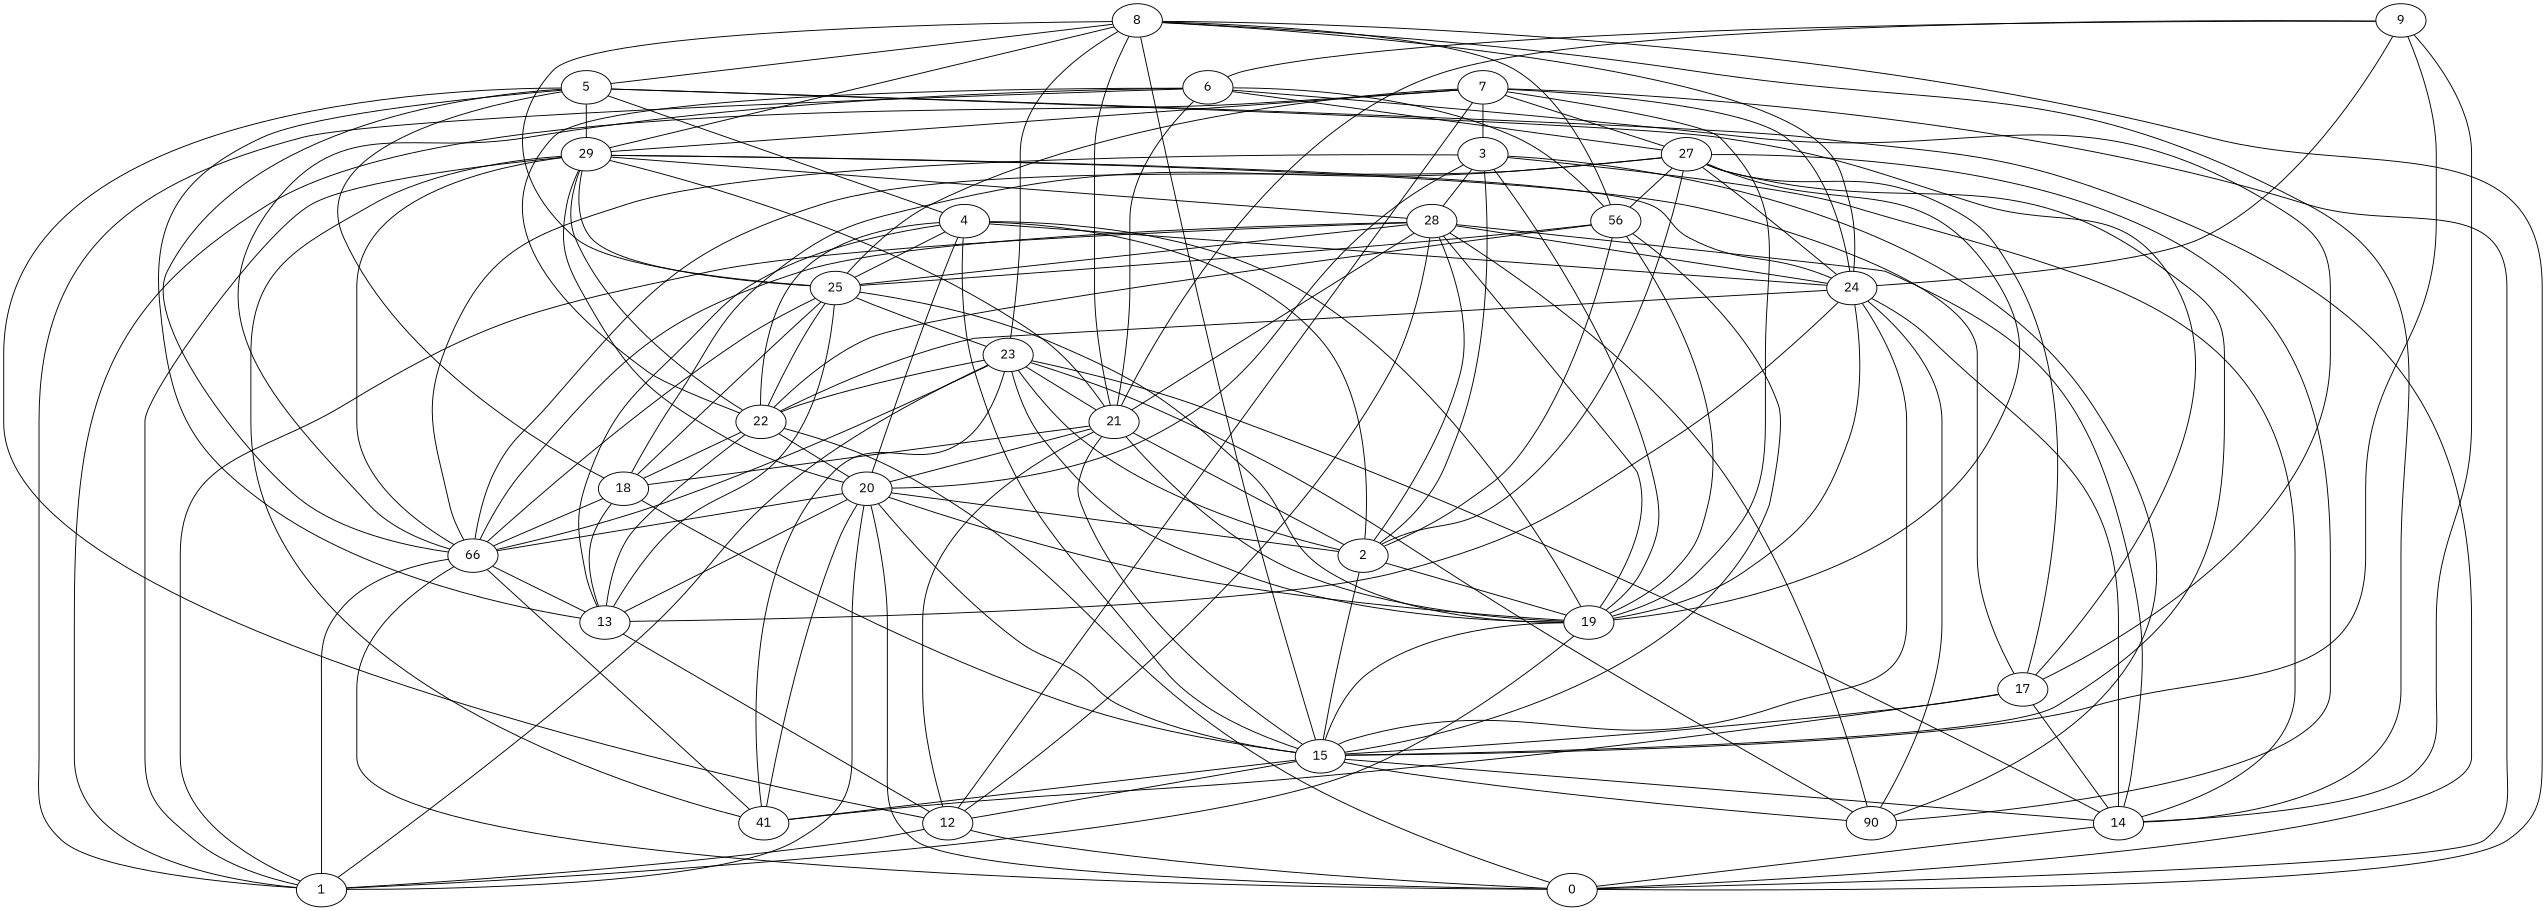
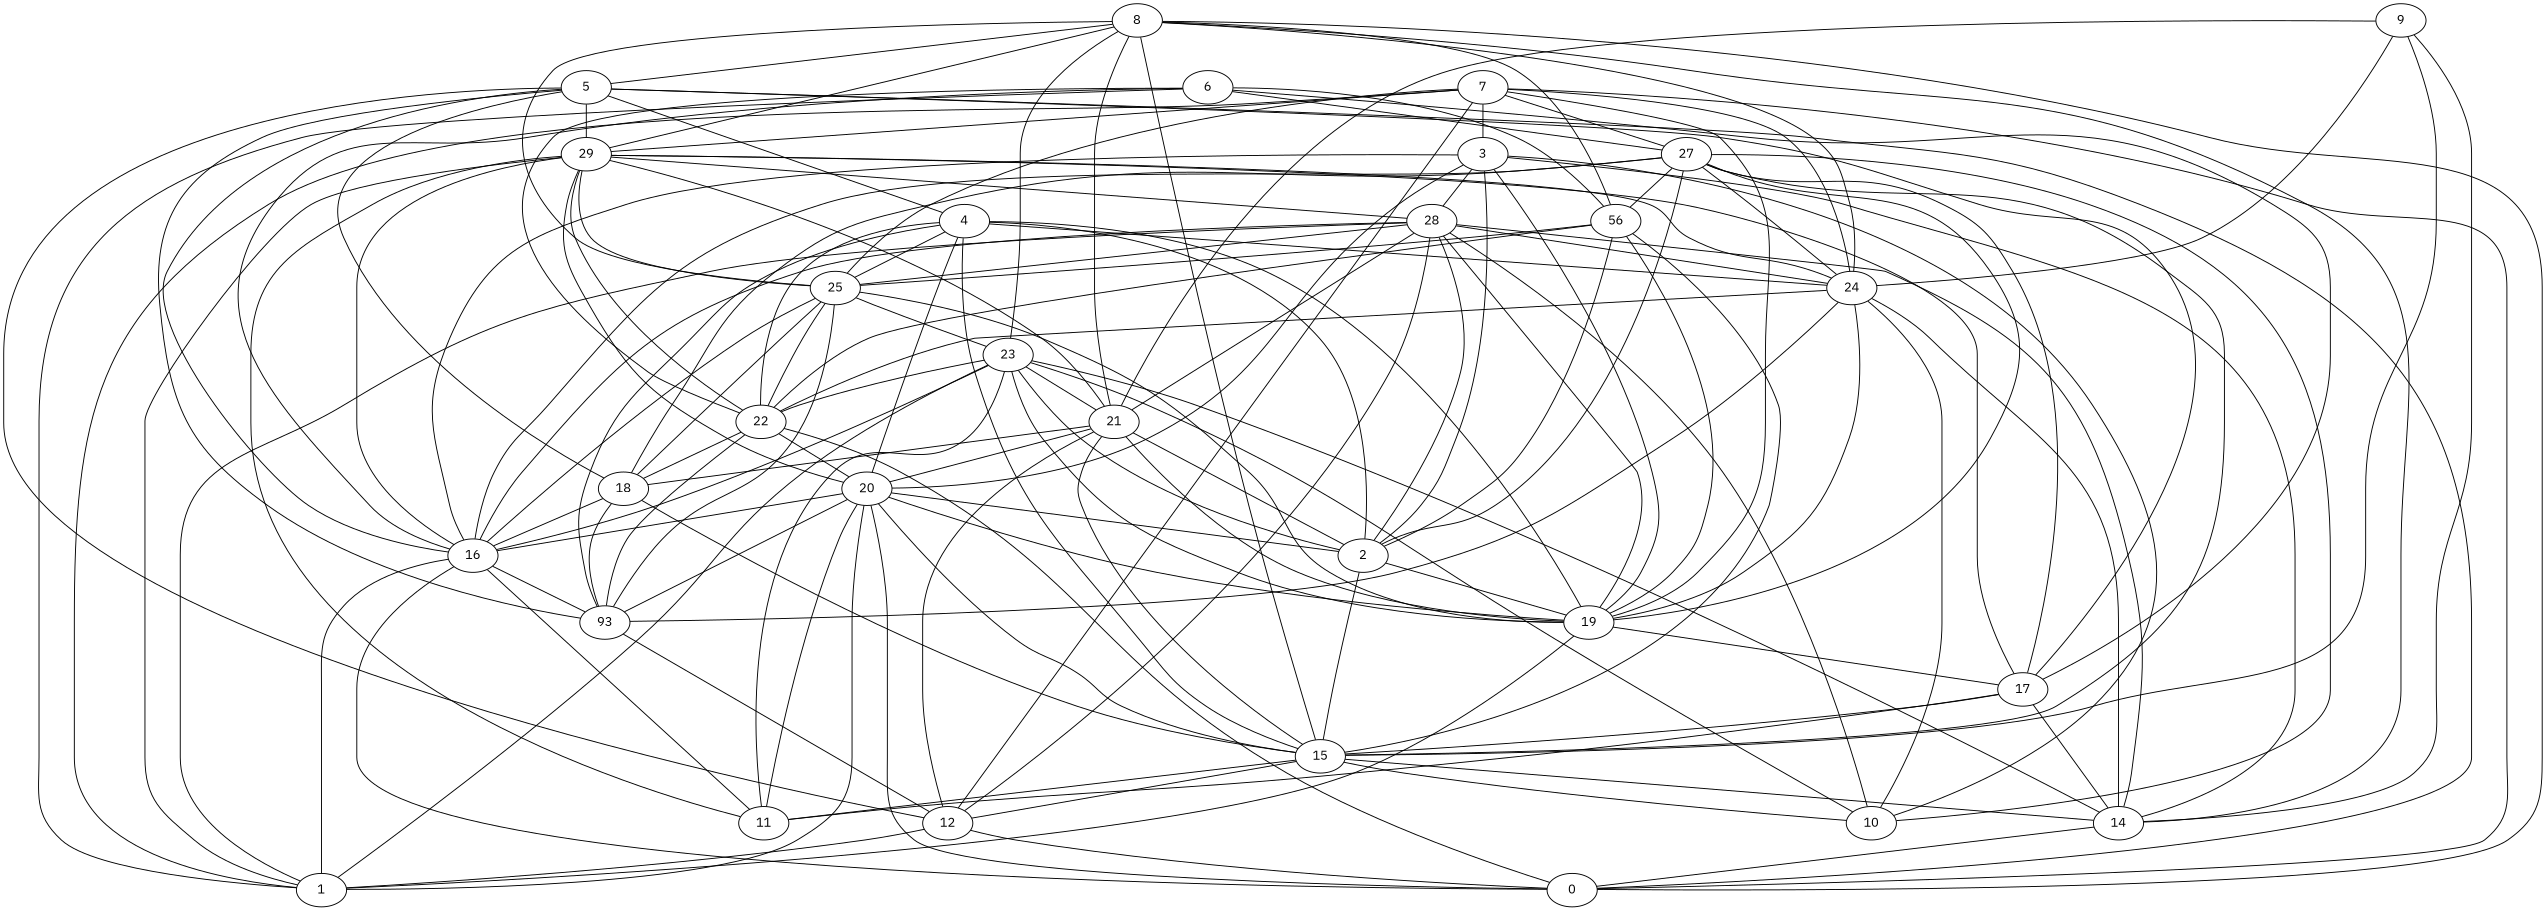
edge "9" -- "6": removed
edge "6" -- "21": removed
node "66": label "66" -> "16"
node "13": label "13" -> "93"
edge "19" -- "15": now "19" -- "17"
edge "24" -- "15": removed
node "41": label "41" -> "11"
node "90": label "90" -> "10"
